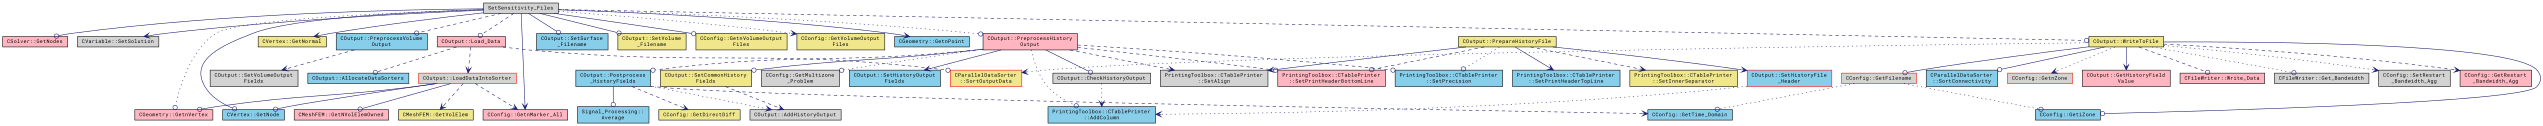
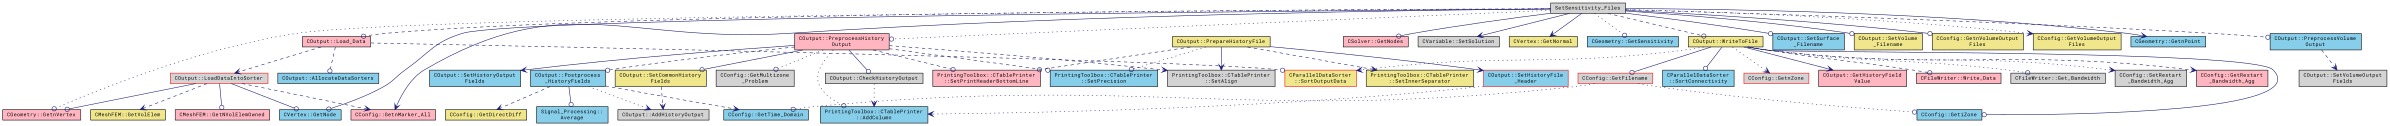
node "CGeometry::GetSensitivity": added
node "PrintingToolbox::CTablePrinter ::SetPrintHeaderTopLine": removed
